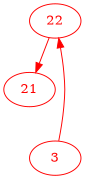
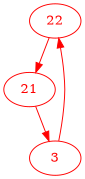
edge "21" -> "3": added
